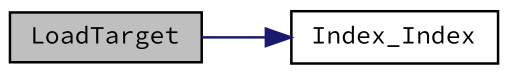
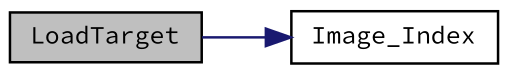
node "Index_Index": label "Index_Index" -> "Image_Index"
